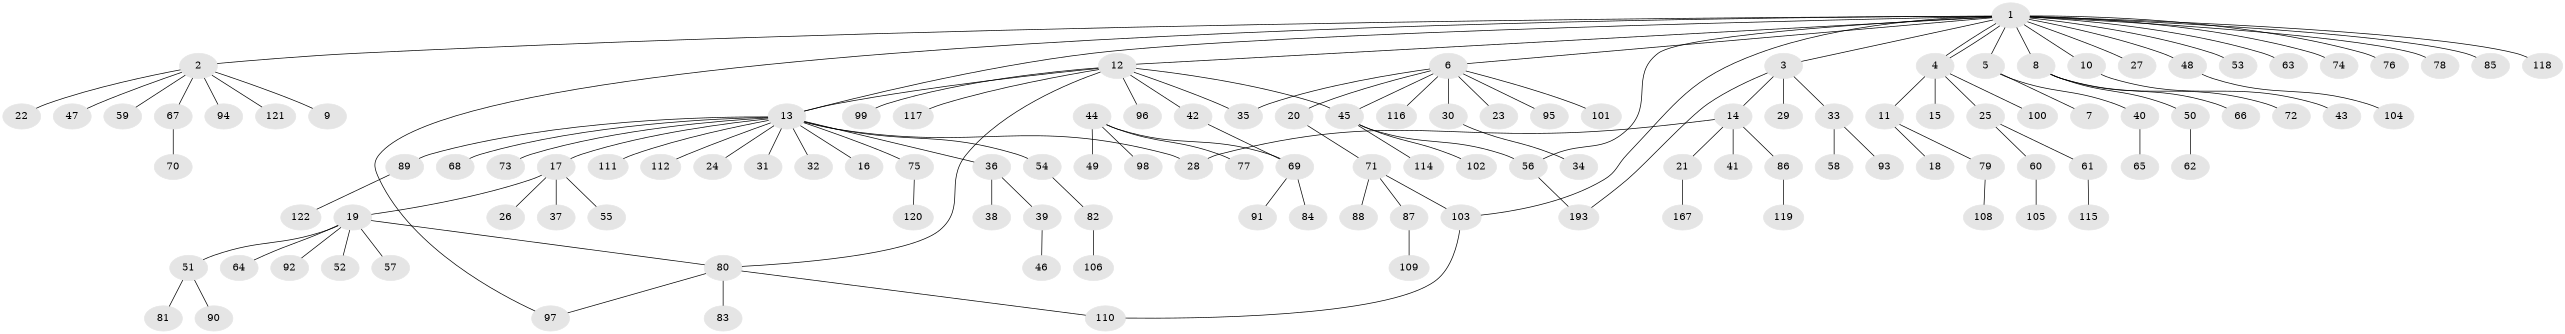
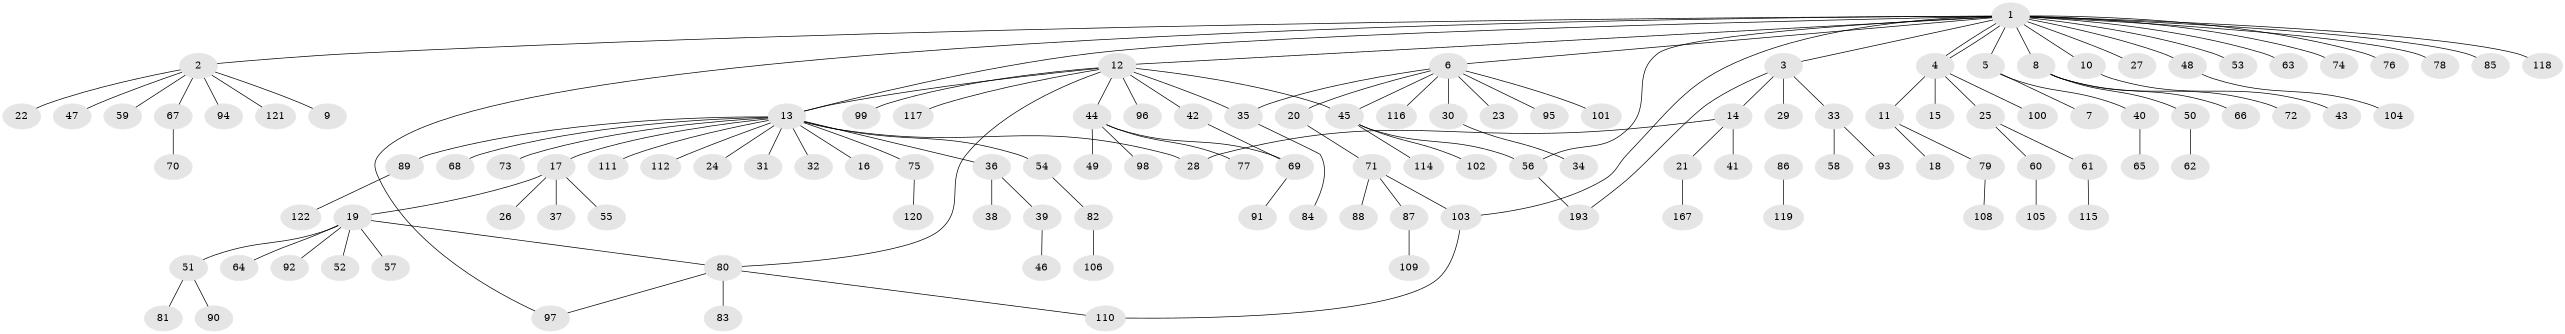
edge "12" -- "44": added
edge "14" -- "86": removed
edge "69" -- "84": now "35" -- "84"
